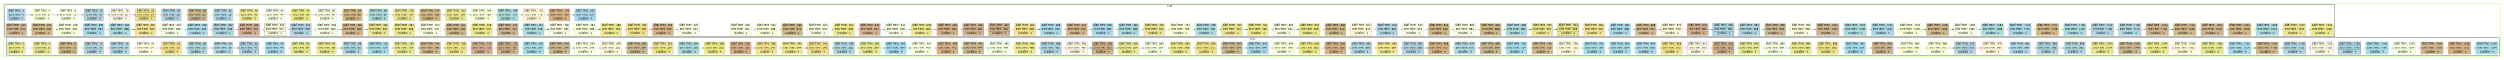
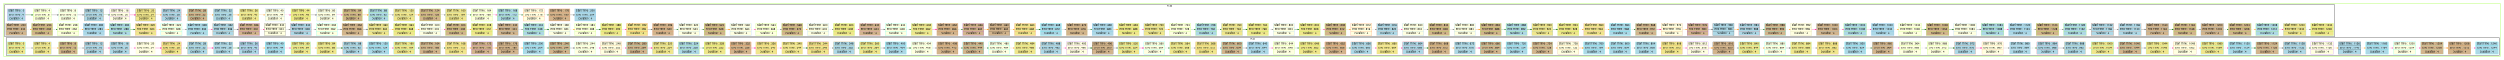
node "Start Time : 524": added
node "Start Time : 684": fillcolor lightblue -> khaki
node "Start Time : 924": color cornflower -> lawngreen
